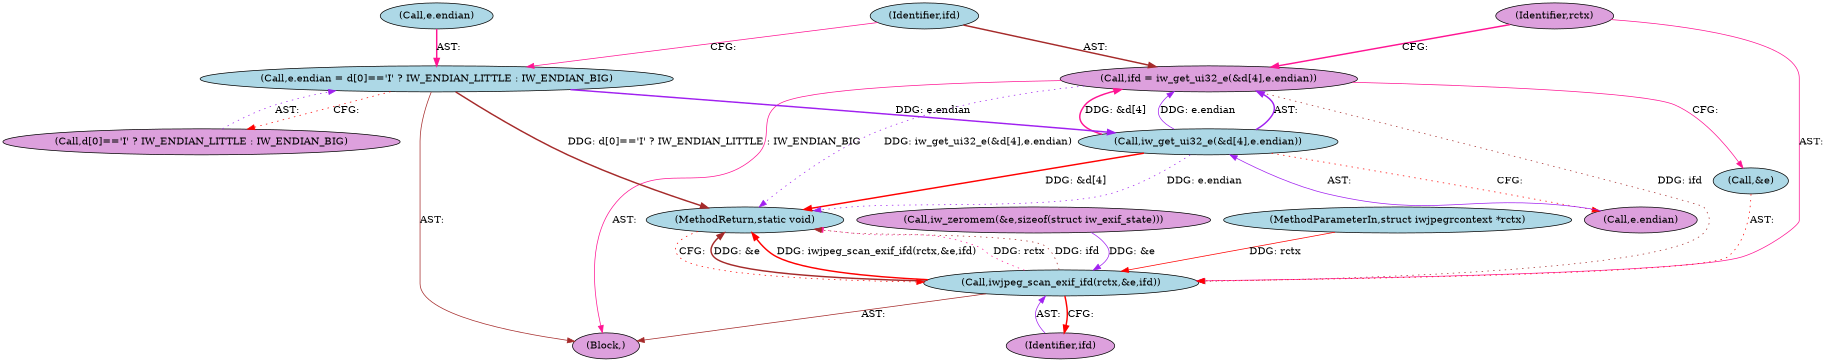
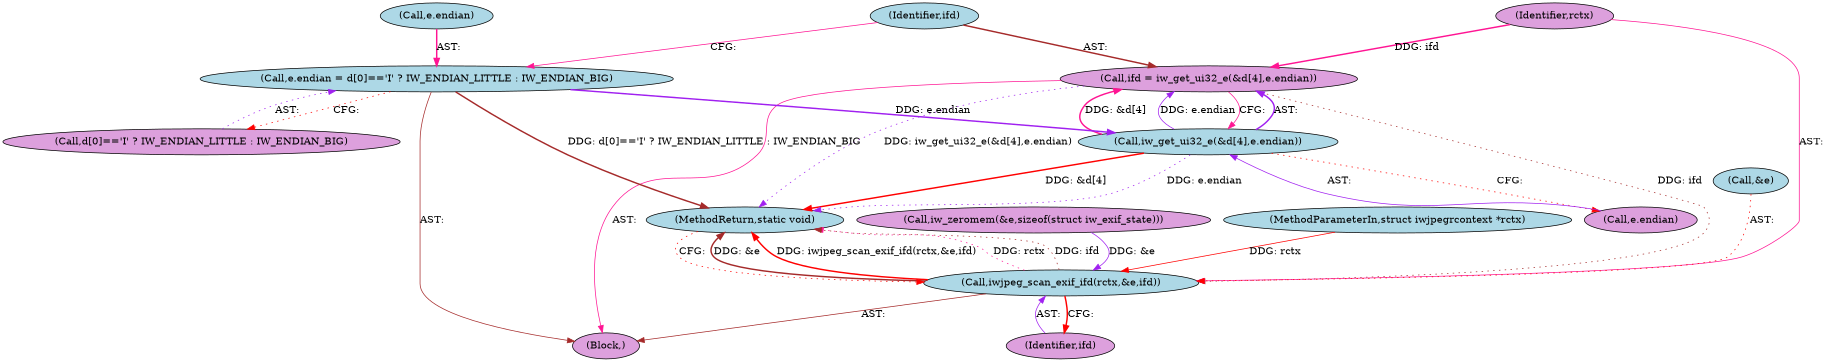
edge "(Identifier,rctx)" -> "(Call,ifd = iw_get_ui32_e(&d[4],e.endian))": label "CFG: " -> "DDG: ifd"
edge "(Call,ifd = iw_get_ui32_e(&d[4],e.endian))" -> "(Call,&e)": now "(Call,ifd = iw_get_ui32_e(&d[4],e.endian))" -> "(Call,iw_get_ui32_e(&d[4],e.endian))"
